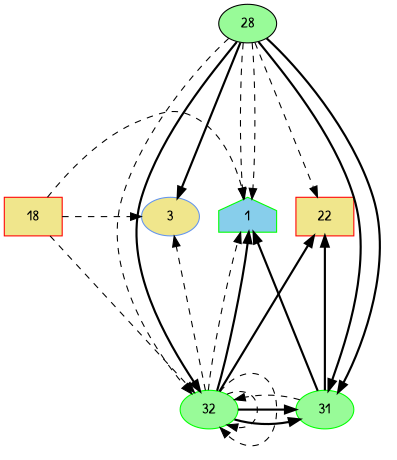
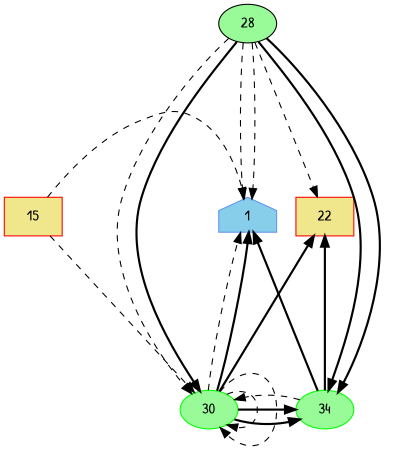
node "18": label "18" -> "15"
node "3": removed
node "1": color green -> cornflowerblue
node "32": label "32" -> "30"
node "31": label "31" -> "34"
